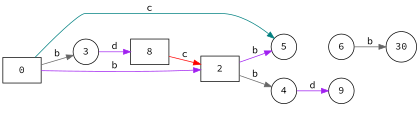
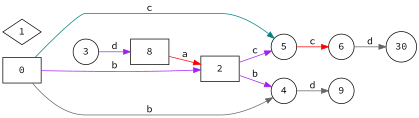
node "1": added
edge "6" -> "30": label "b" -> "d"
edge "5" -> "6": added, label "c"
edge "2" -> "5": label "b" -> "c"
edge "8" -> "2": label "c" -> "a"
edge "0" -> "3": now "0" -> "4"
edge "2" -> "4": color gray40 -> purple
edge "4" -> "9": color purple -> gray40
